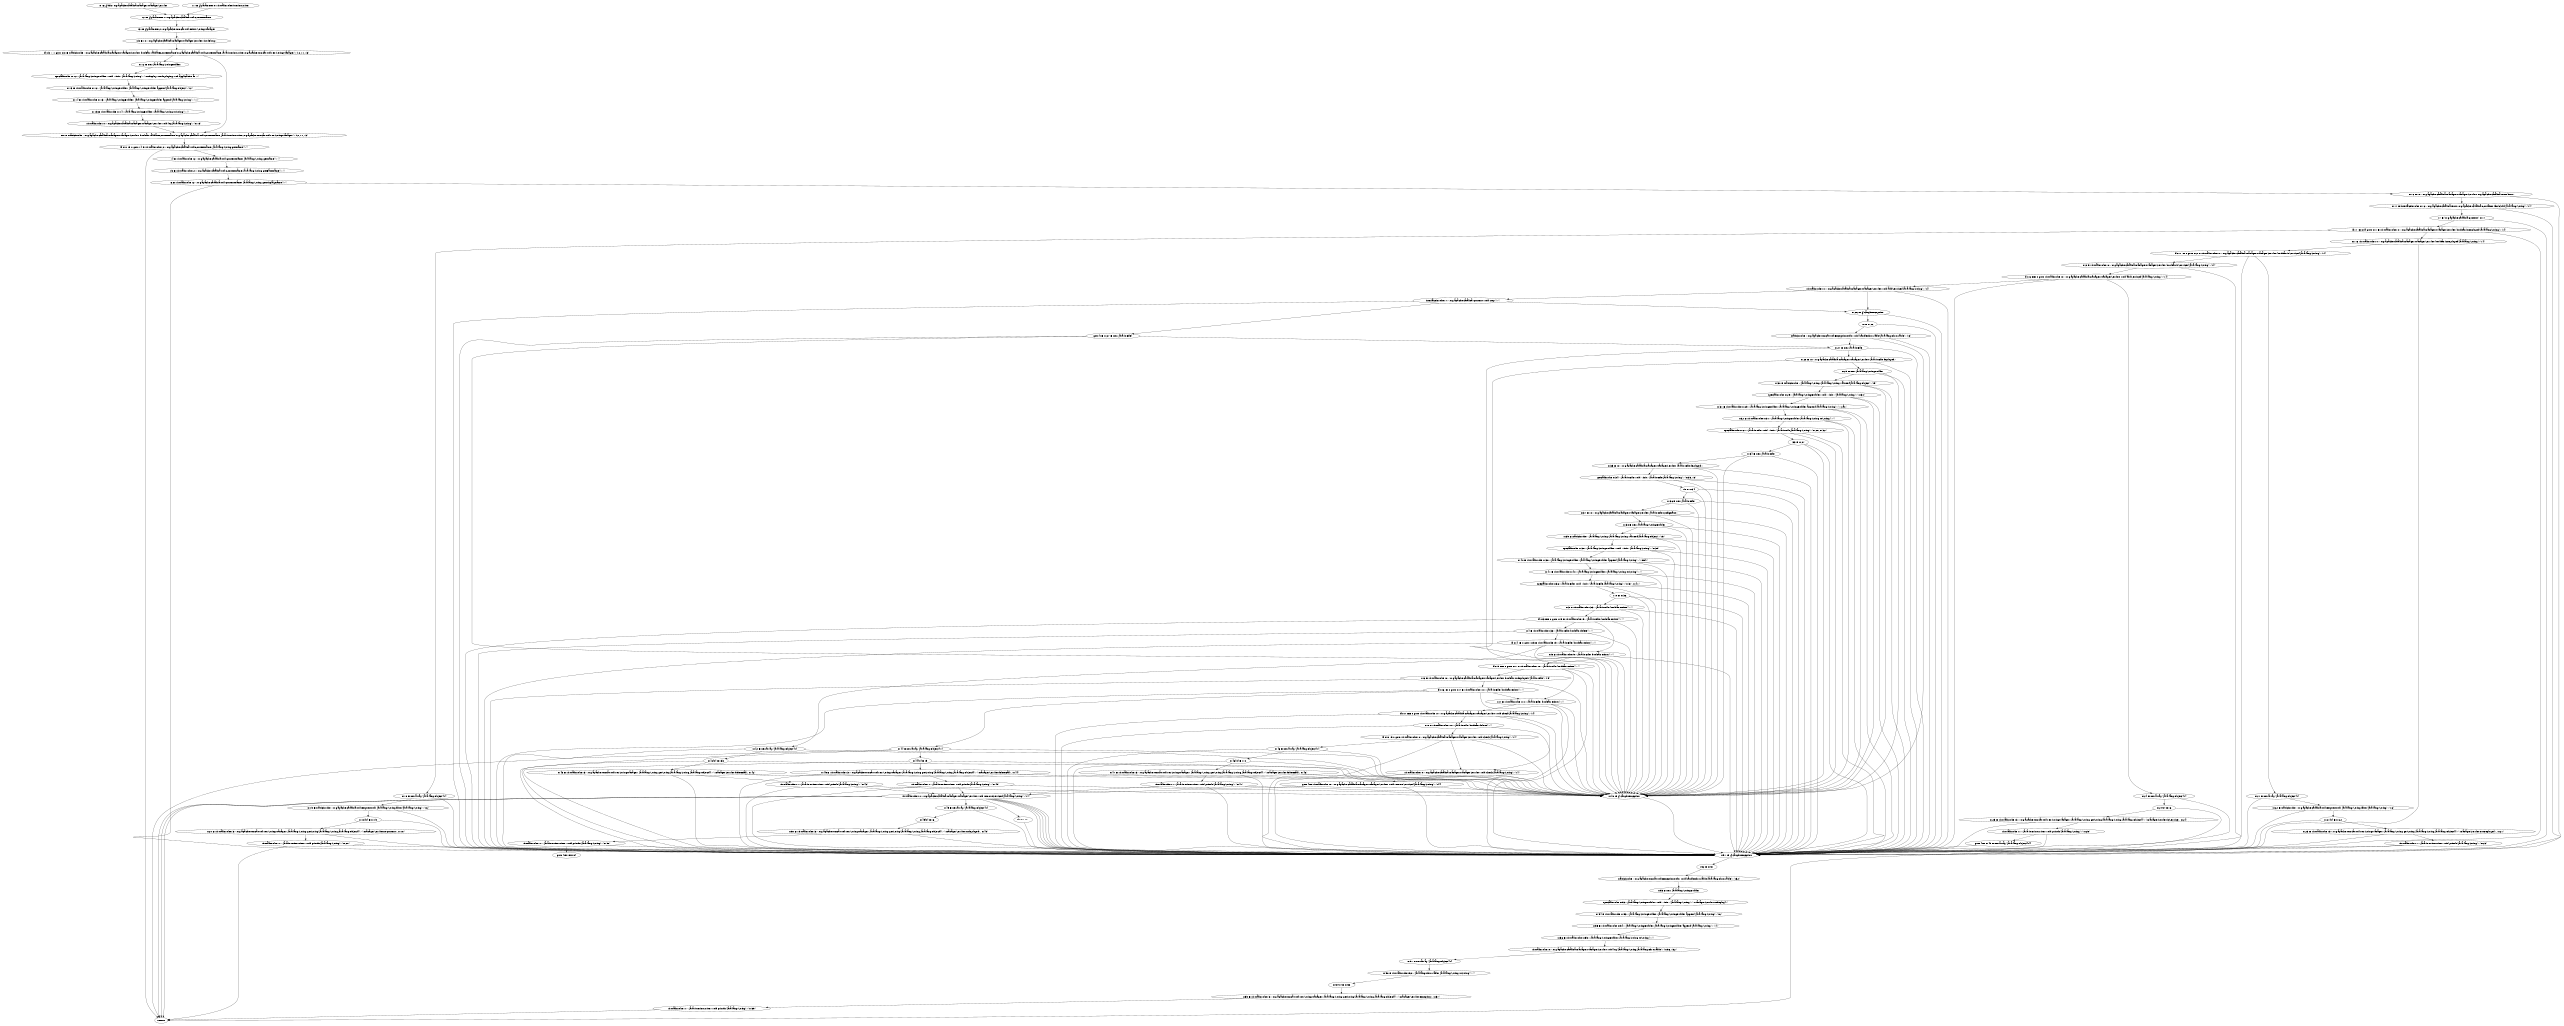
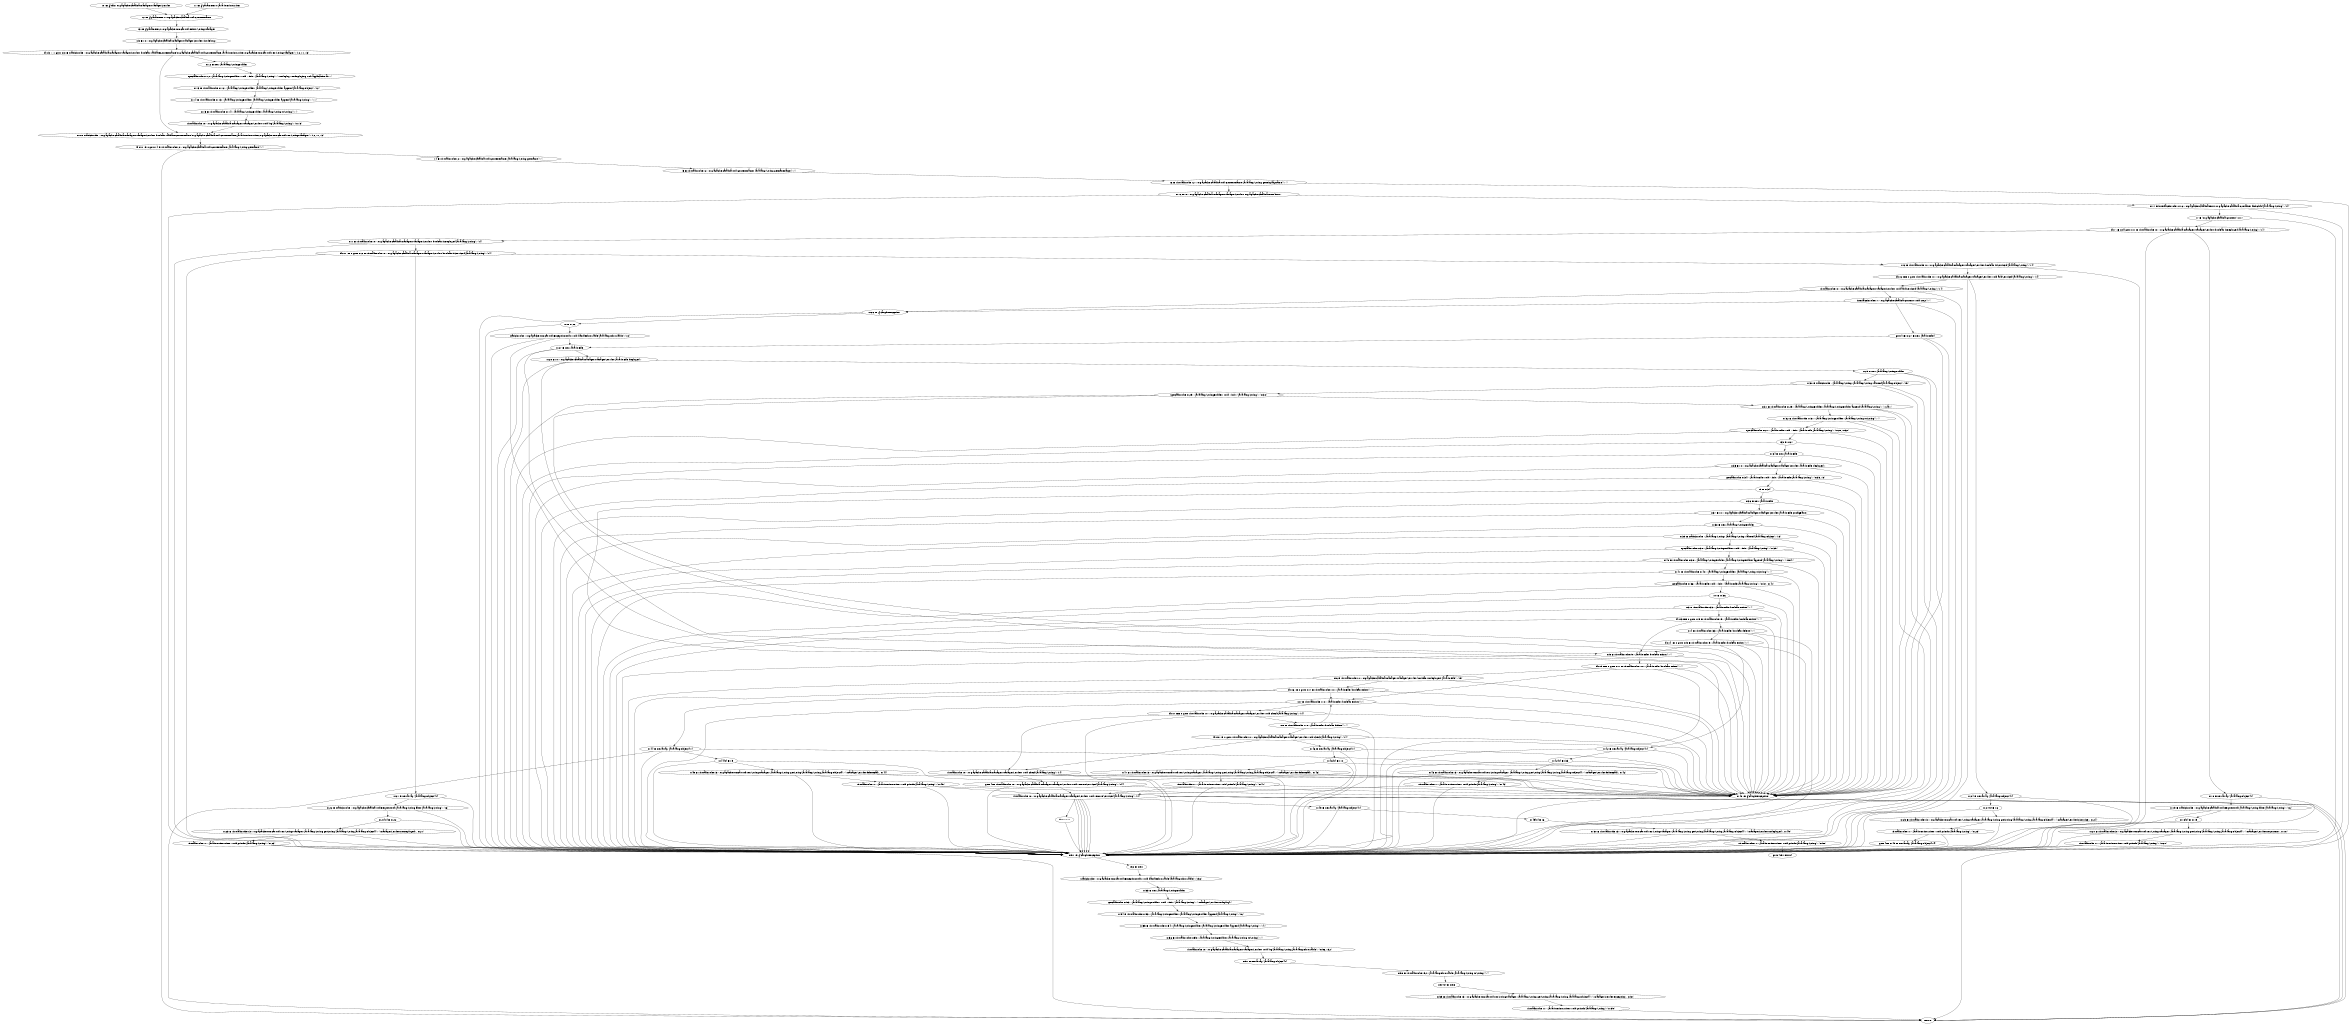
node "r1 := @parameter0: virtualinvoke.io.PrintWriter": label "r1 := @parameter0: virtualinvoke.io.PrintWriter" -> "r1 := @parameter0: java.io.PrintWriter"
edge "r9 = $r34" -> "$r51 := @caughtexception": now "r9 = $r34" -> "$z5 = virtualinvoke r9.<java.io.File: boolean exists()>()"
edge "$z8 = virtualinvoke r10.<java.io.File: boolean delete()>()" -> "$r48 := @caughtexception": now "$z8 = virtualinvoke r10.<java.io.File: boolean delete()>()" -> "$z7 = virtualinvoke r10.<java.io.File: boolean exists()>()"
